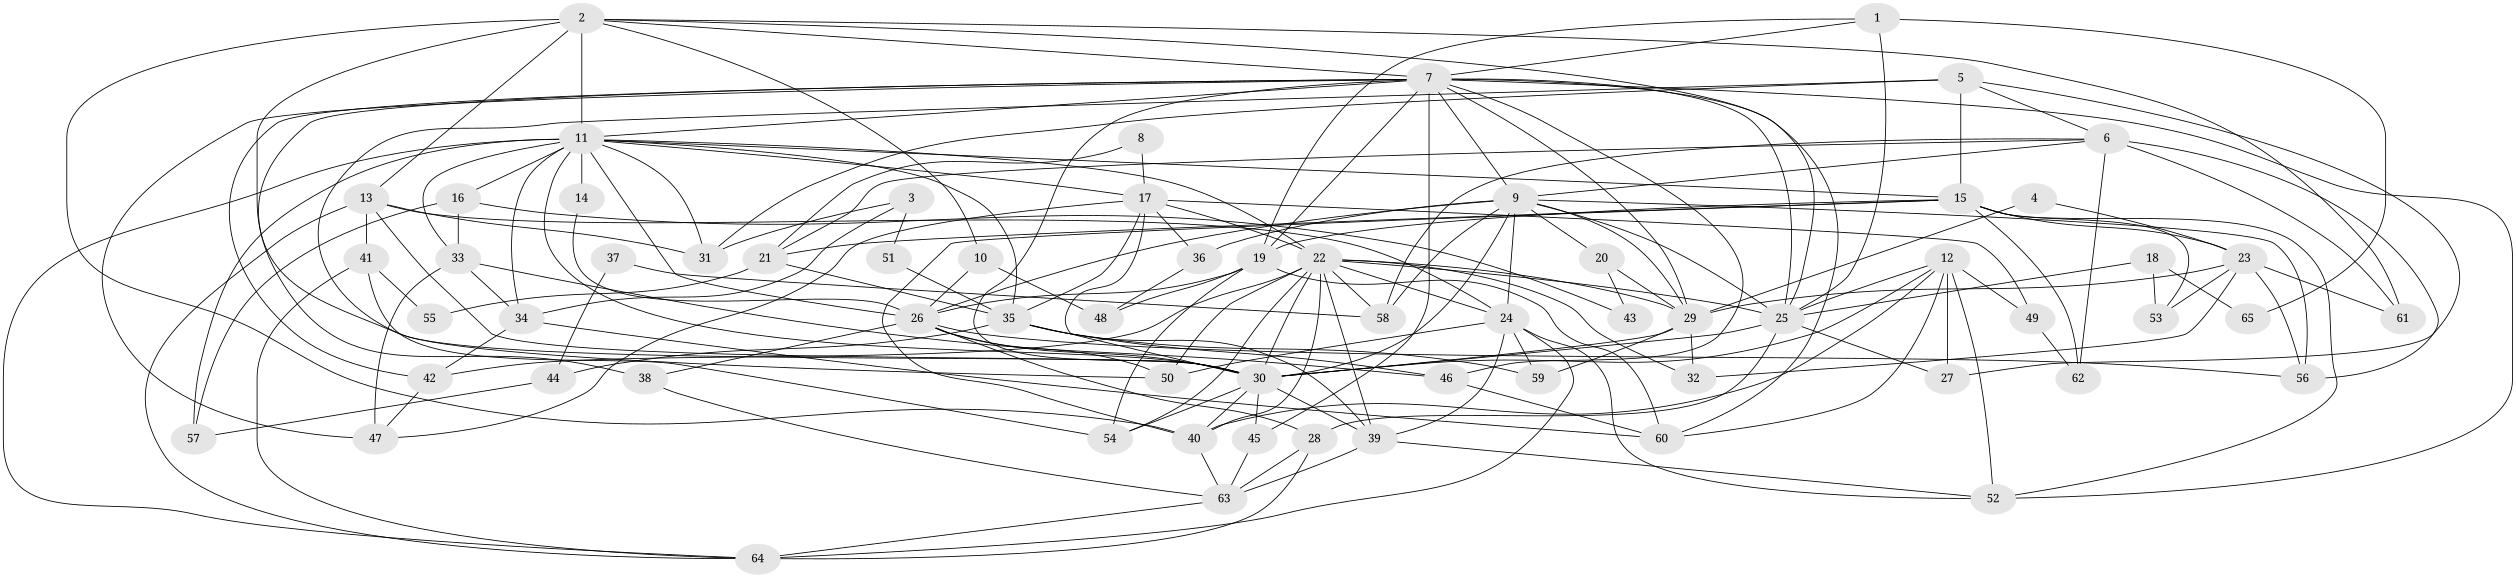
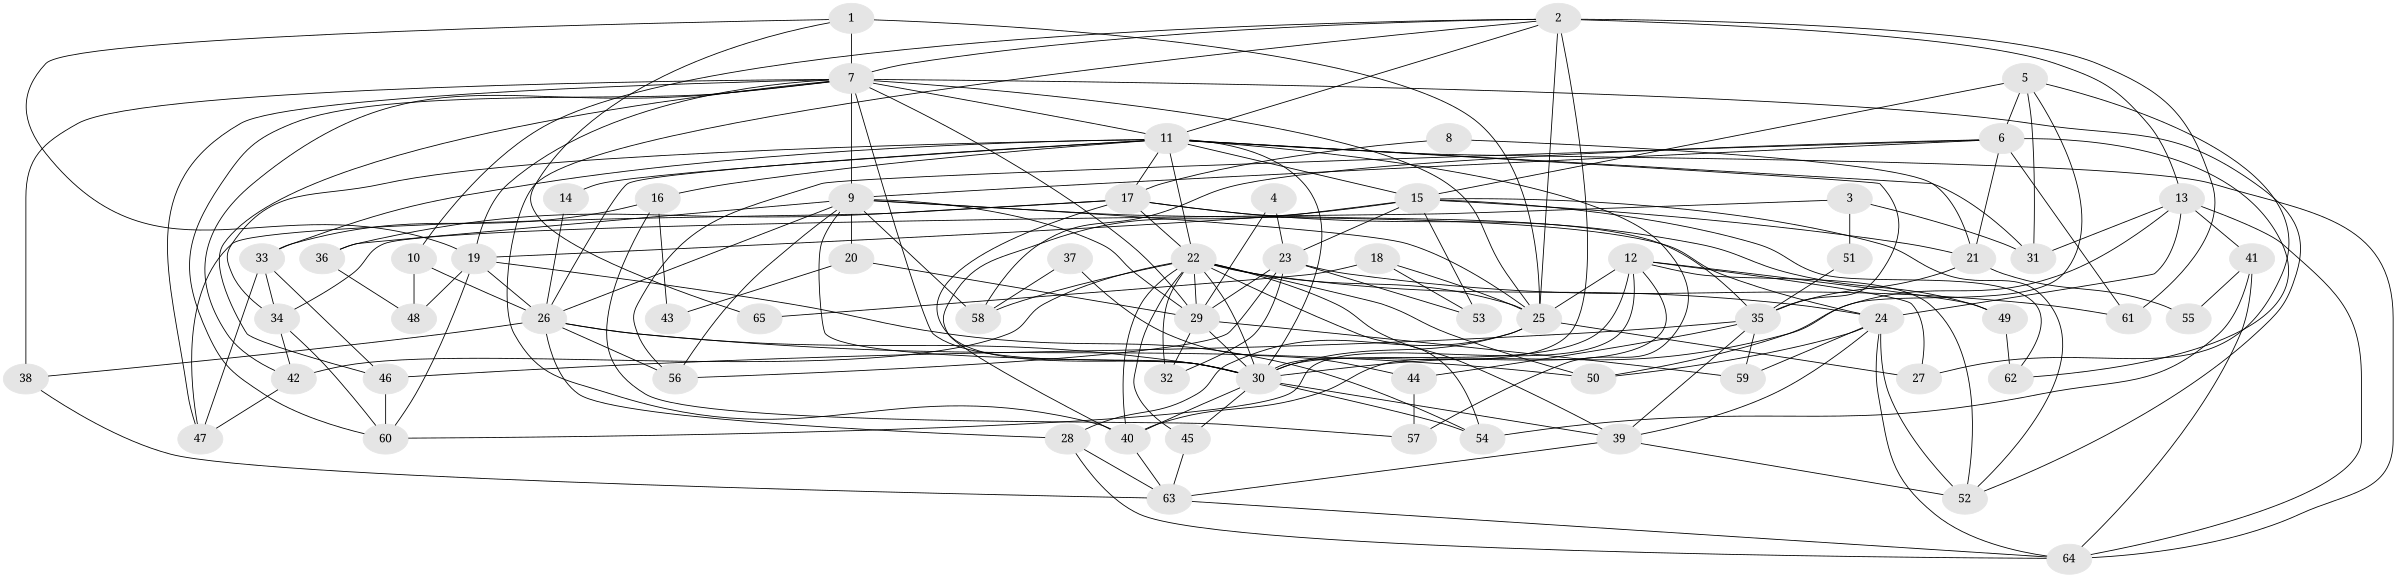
edge "7" -- "45": now "22" -- "45"
